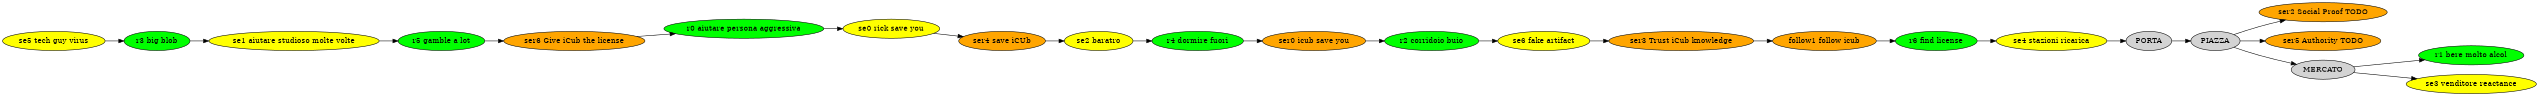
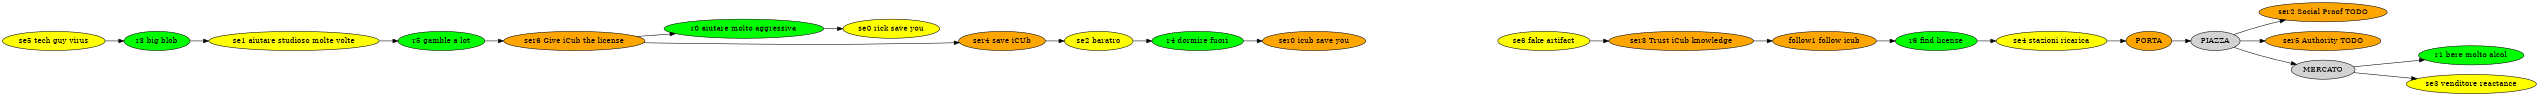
node "r0 aiutare persona aggressiva": label "r0 aiutare persona aggressiva" -> "r0 aiutare molto aggressiva"
edge "se0 rick save you" -> "ser4 save iCUb": now "ser6 Give iCub the license" -> "ser4 save iCUb"
node "r2 corridoio buio": removed
node "PORTA": fillcolor lightgrey -> orange
